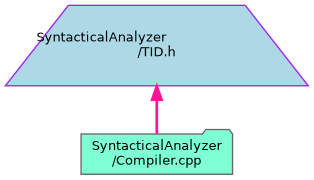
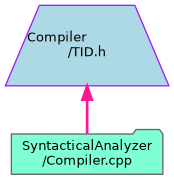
node "SyntacticalAnalyzer /TID.h": label "SyntacticalAnalyzer /TID.h" -> "Compiler /TID.h"
